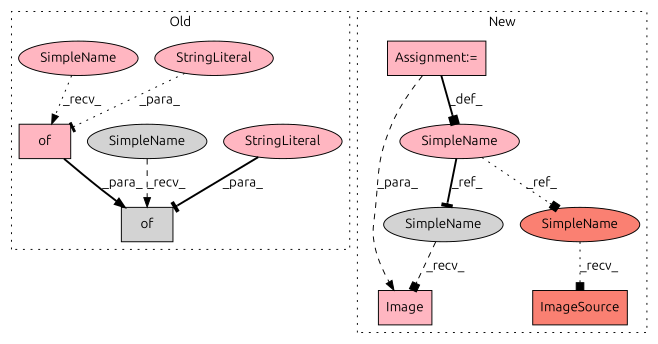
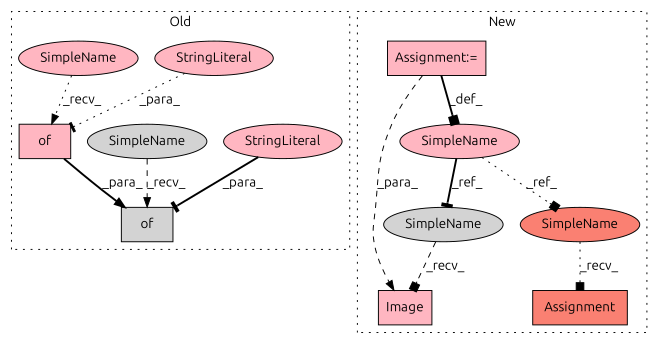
node "ImageSource": label "ImageSource" -> "Assignment"
